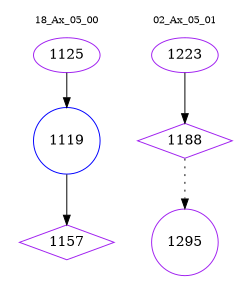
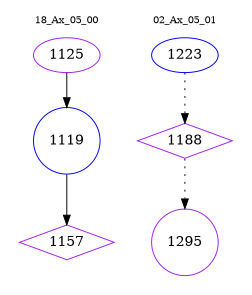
node "1223": color purple -> blue
edge "1223" -> "1188": style solid -> dotted
